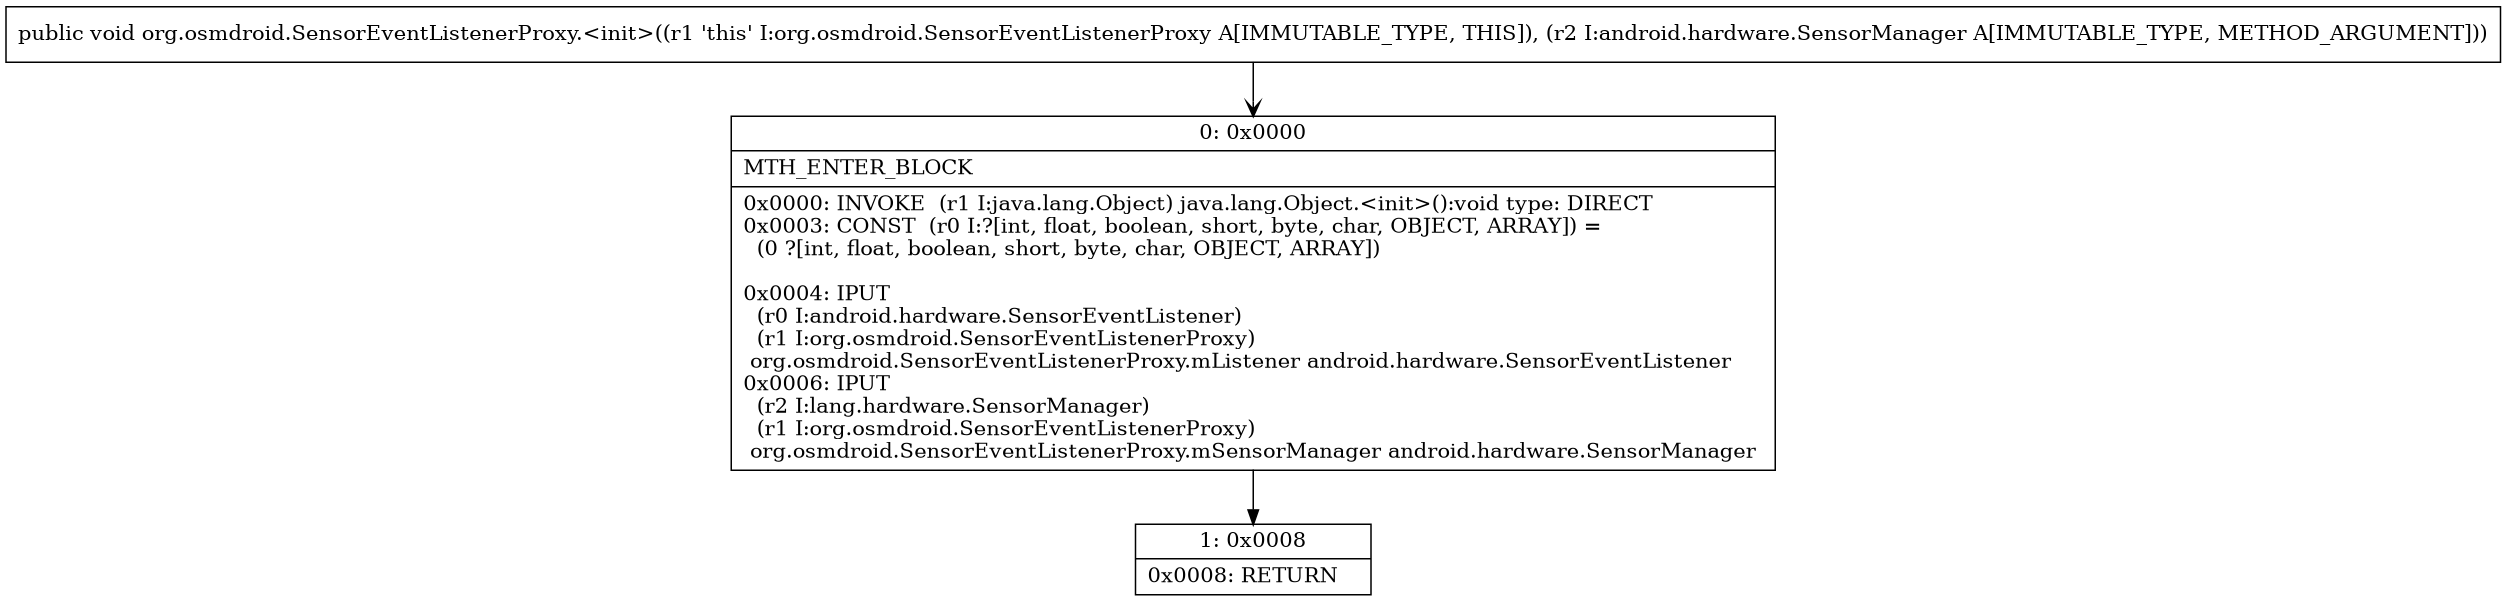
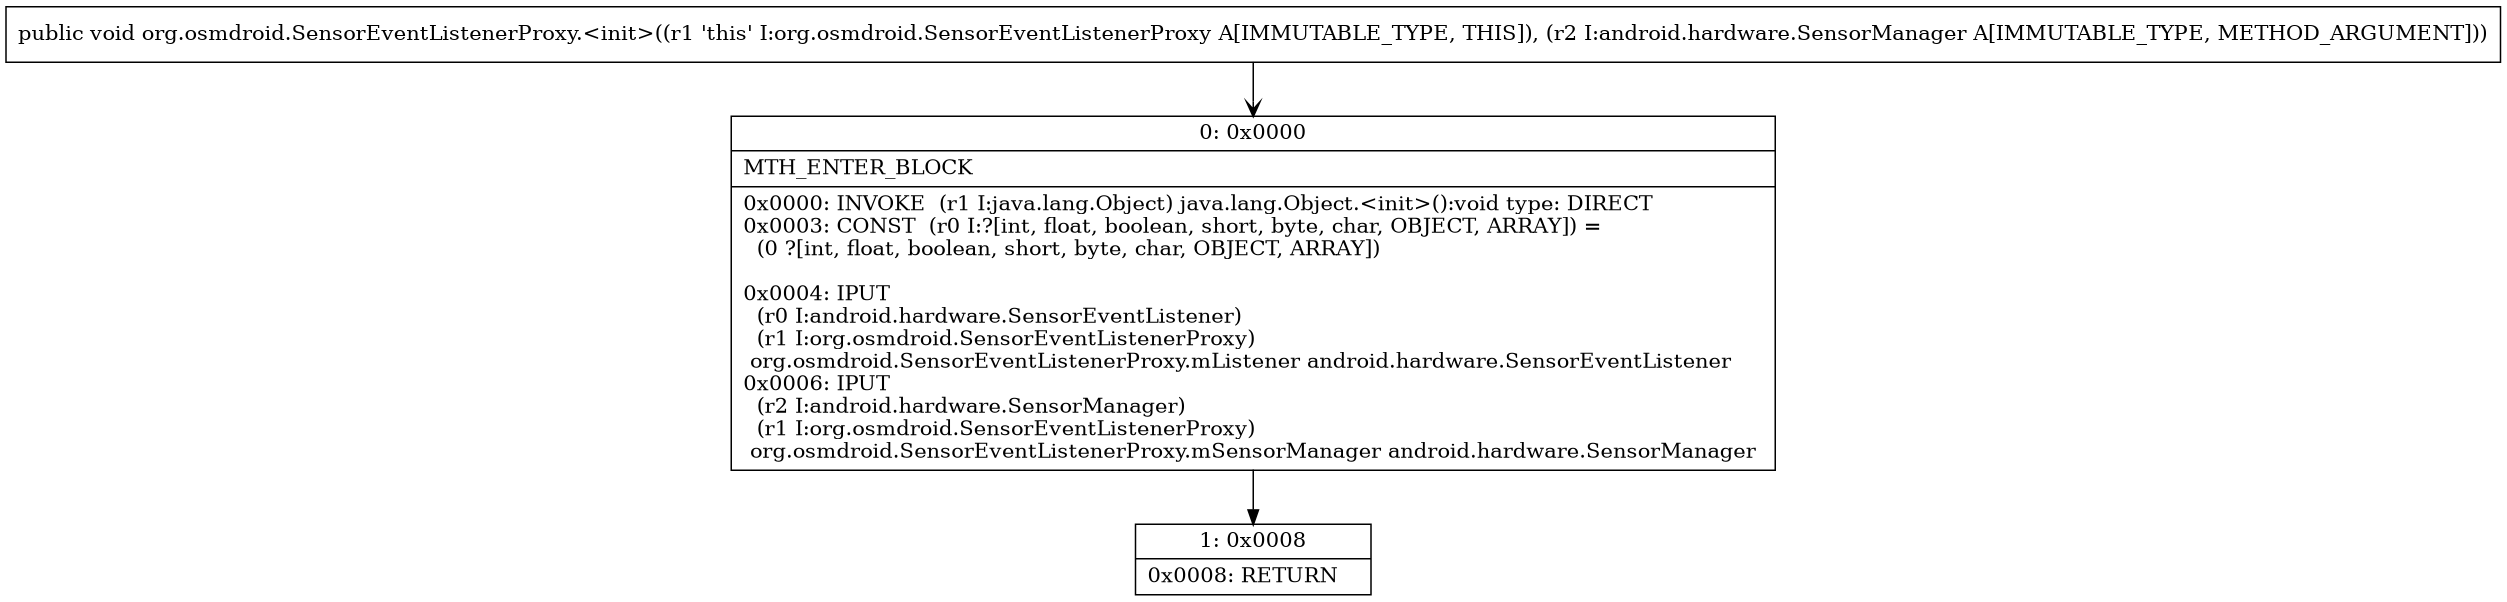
node "0: 0x0000": text "(r2 I:lang.hardware.SensorManager)" -> "(r2 I:android.hardware.SensorManager)"
